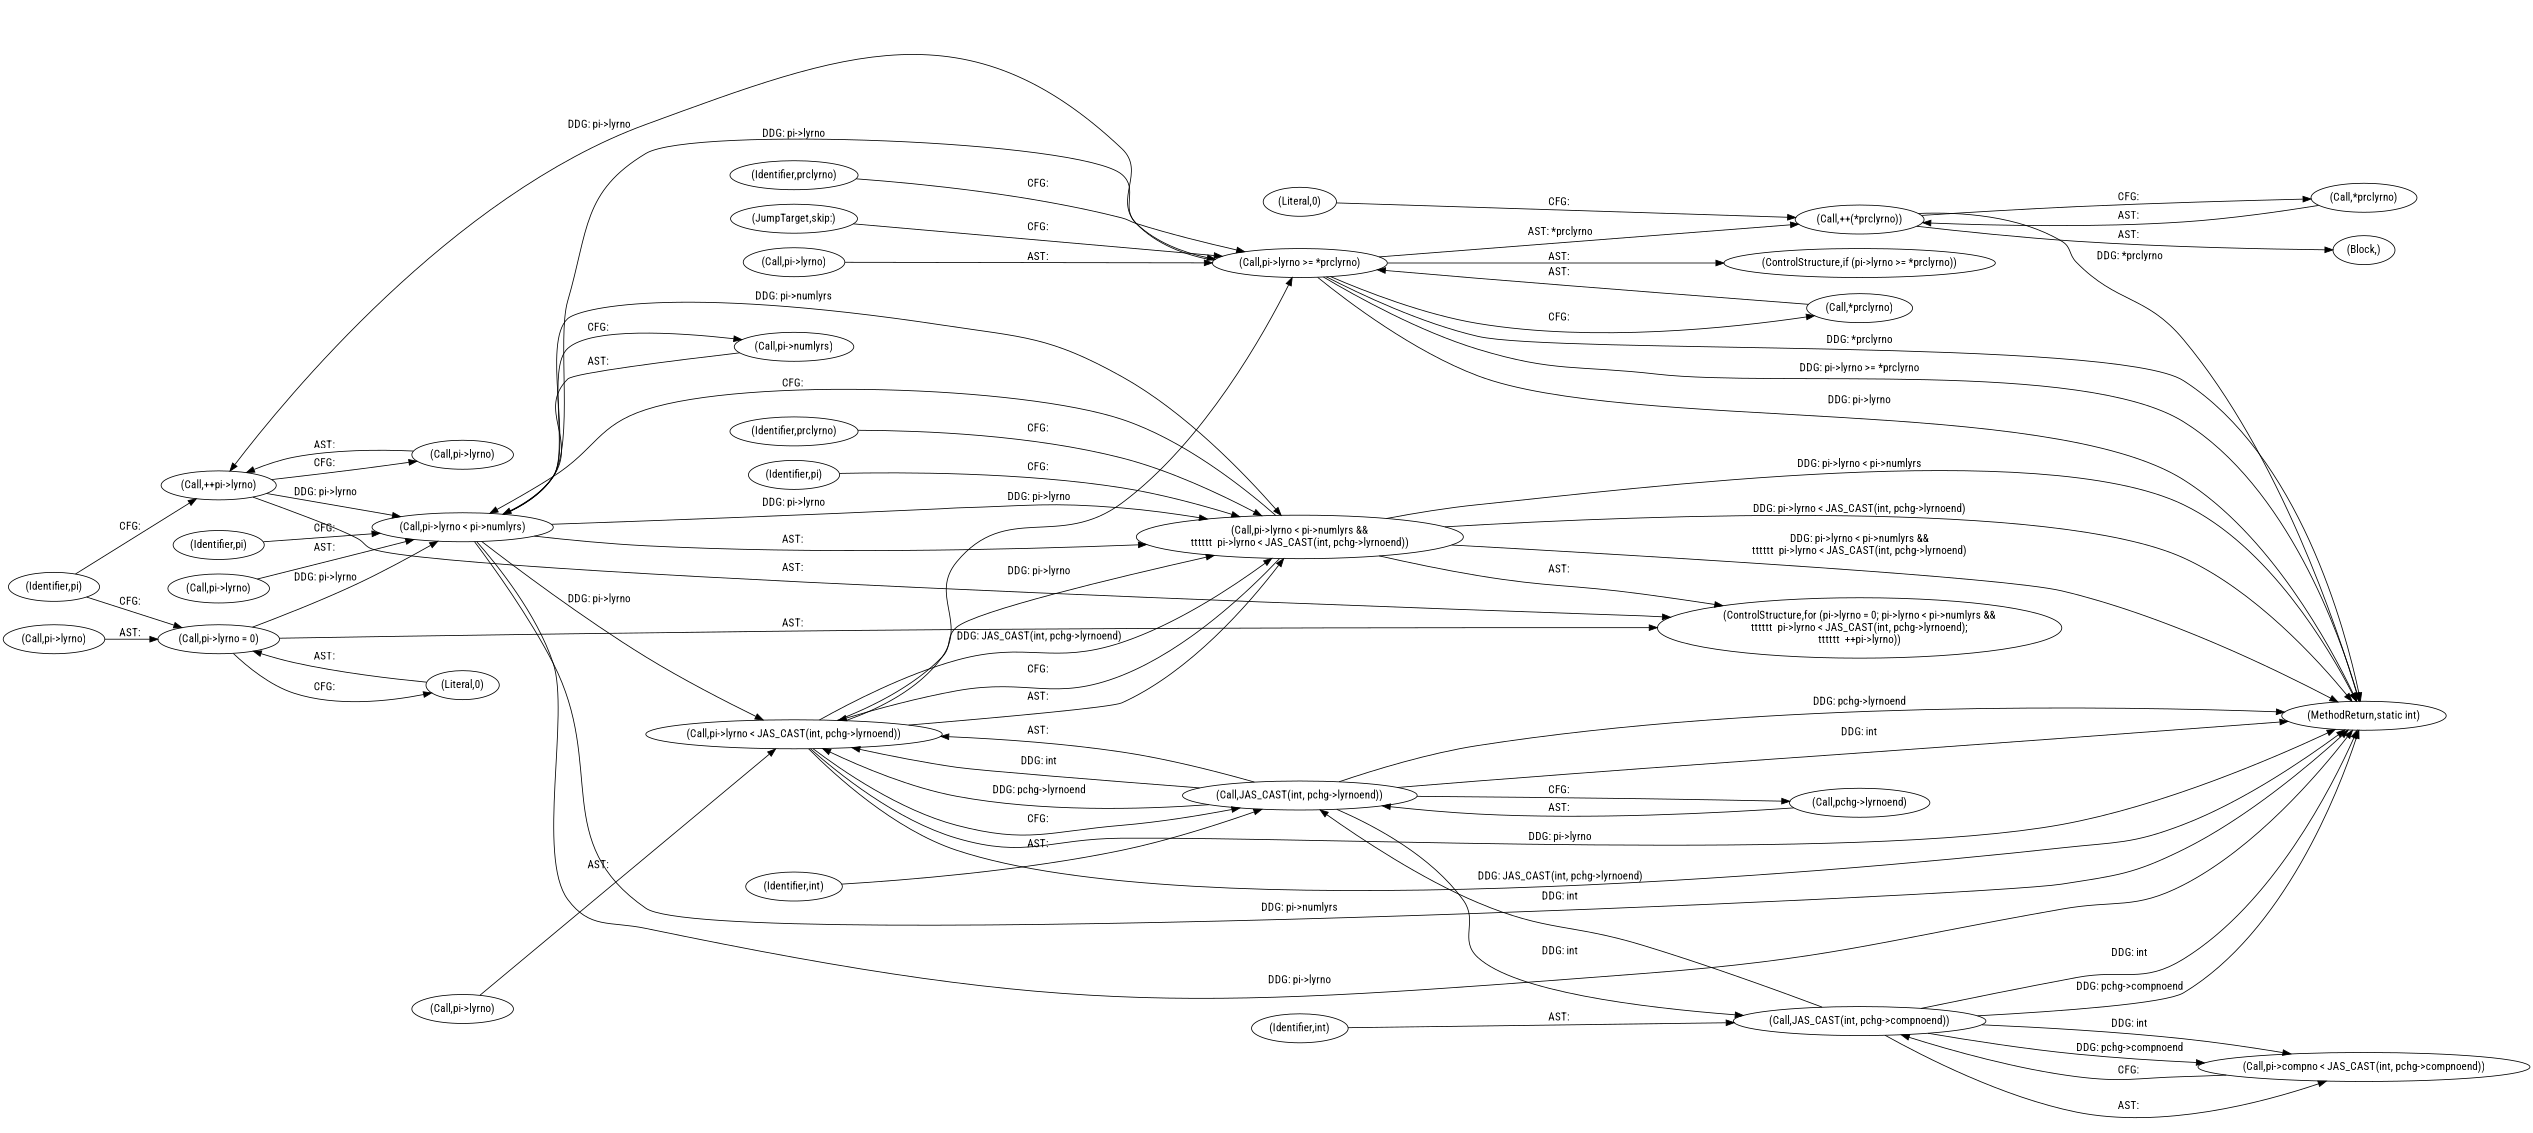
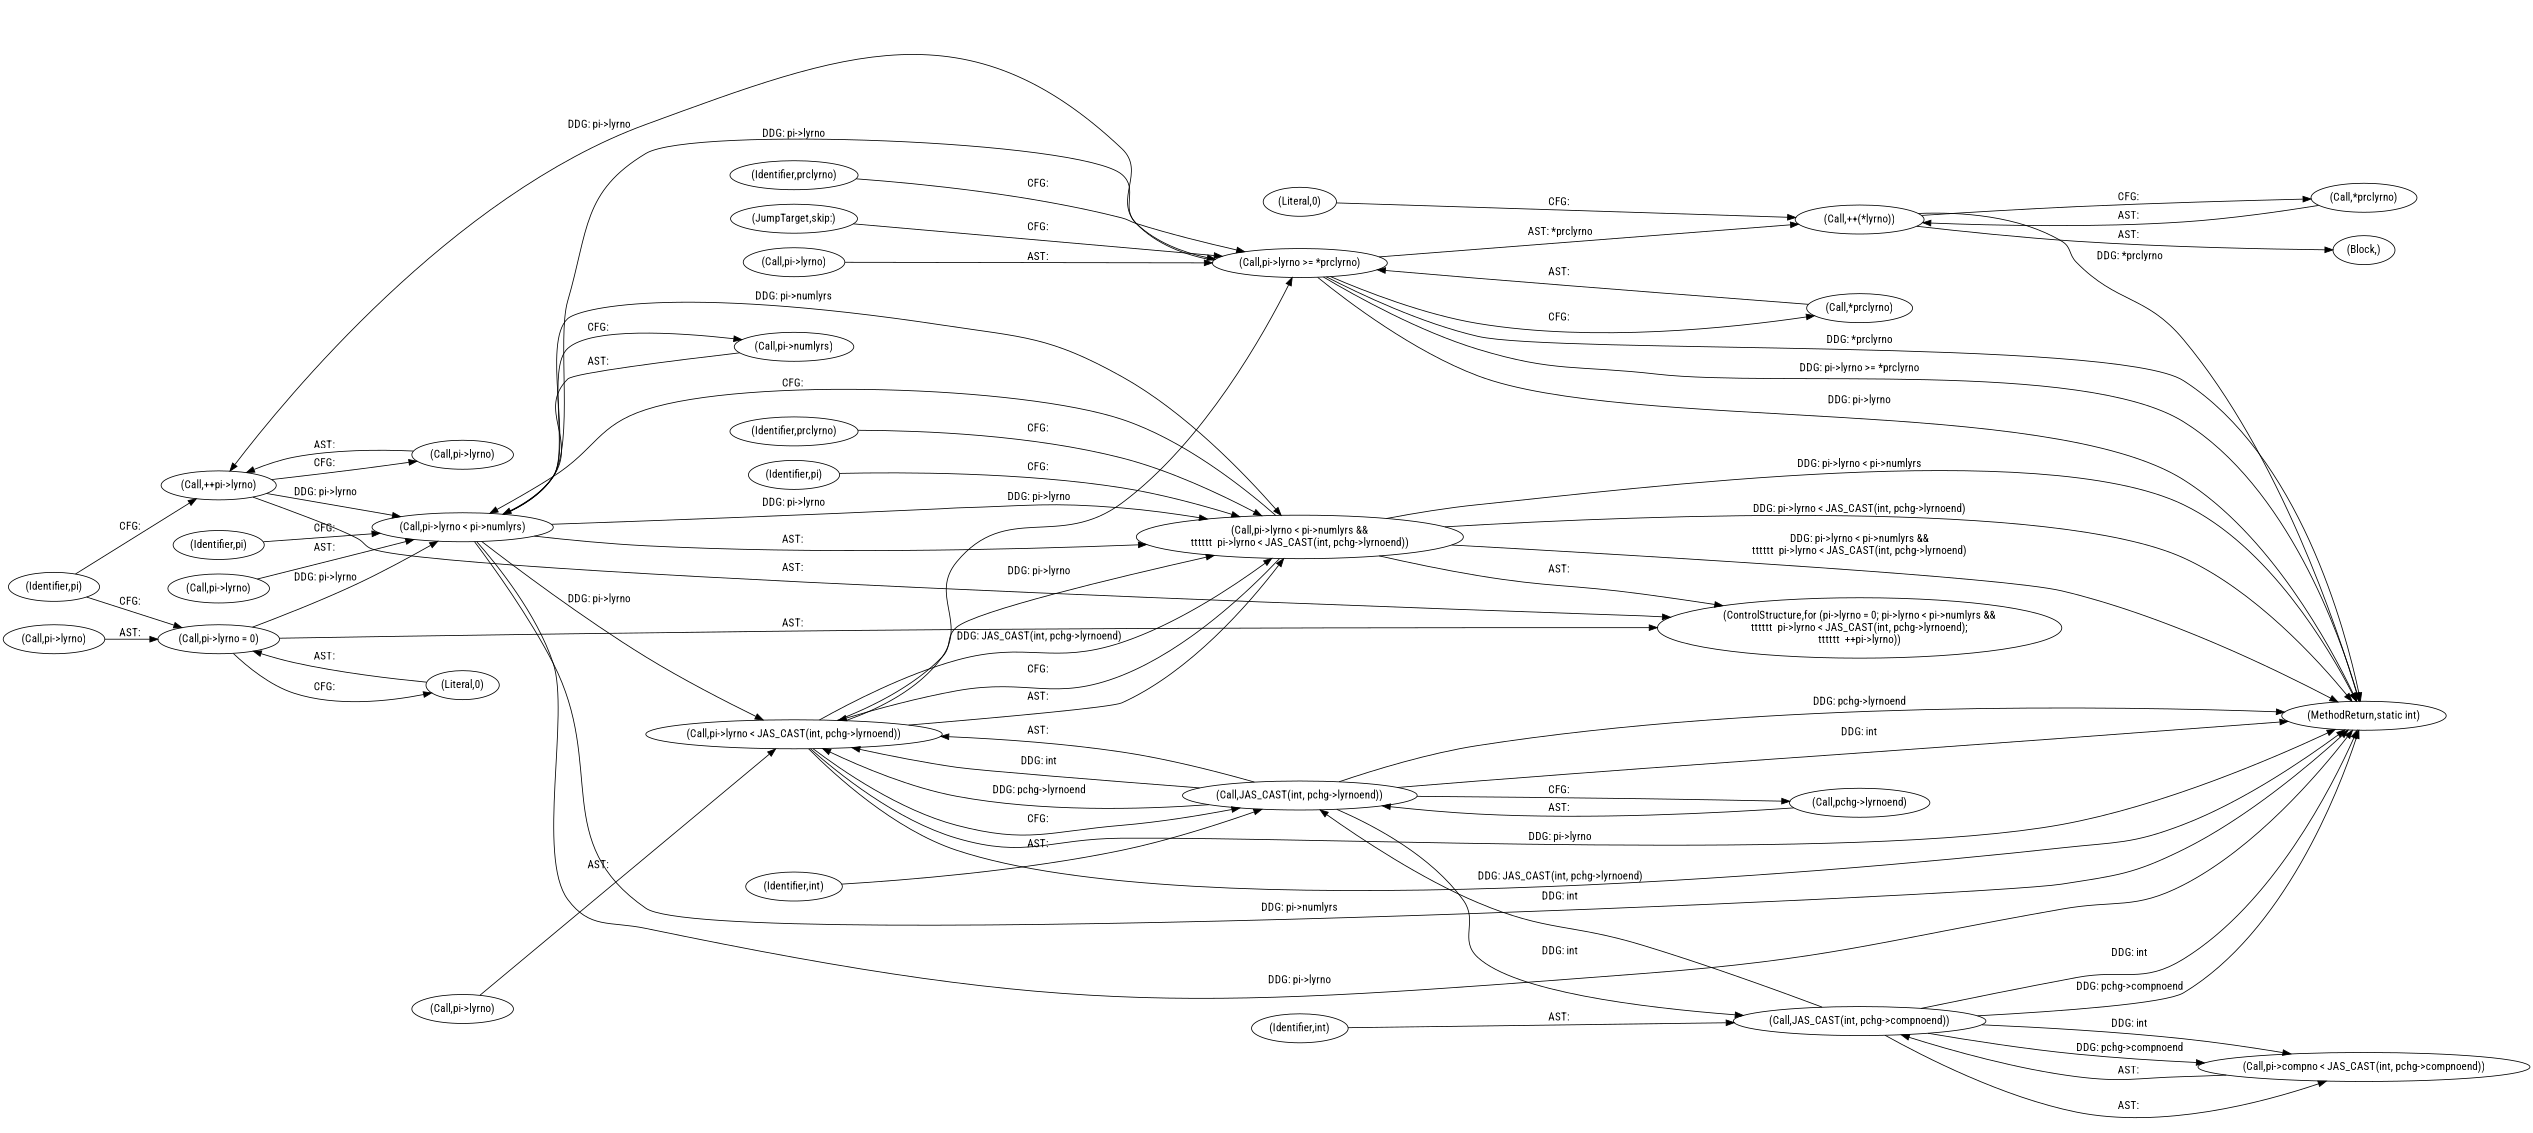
node "(Call,++(*prclyrno))": label "(Call,++(*prclyrno))" -> "(Call,++(*lyrno))"
node "(ControlStructure,if (pi->lyrno >= *prclyrno))": removed
edge "(Call,pi->compno < JAS_CAST(int, pchg->compnoend))" -> "(Call,JAS_CAST(int, pchg->compnoend))": label "CFG: " -> "AST: "
